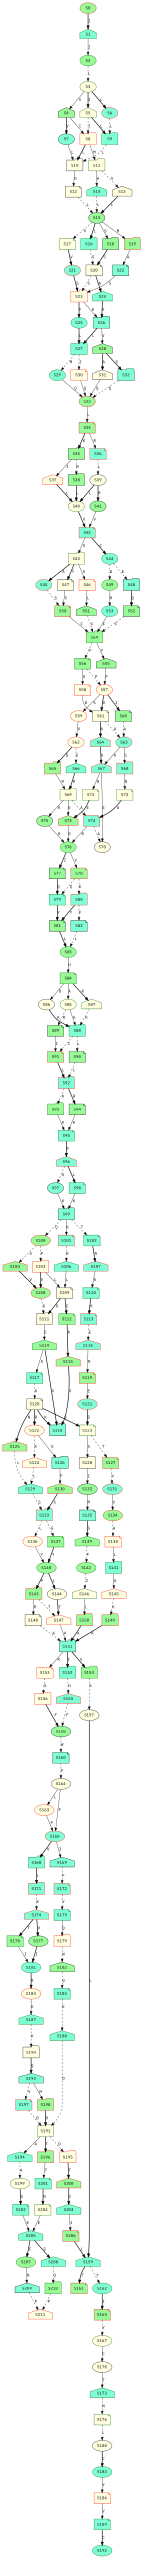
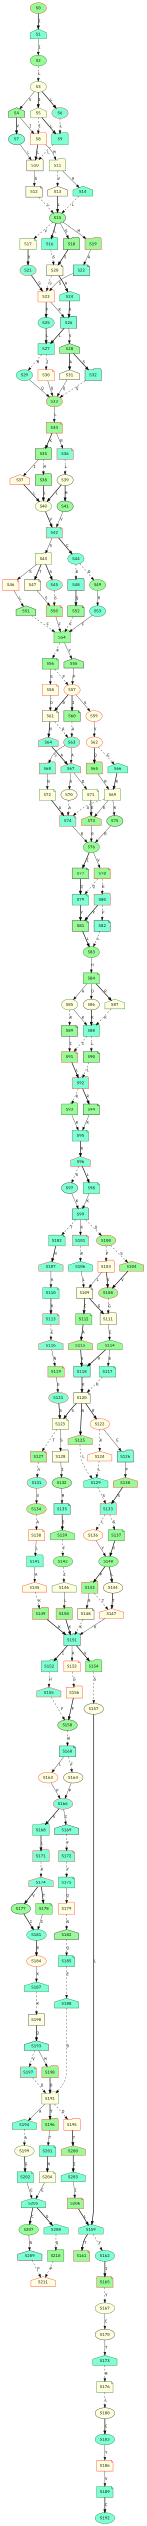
edge "S74" -> "S70": reversed
edge "S120" -> "S118": reversed
edge "S164" -> "S163": now "S160" -> "S163"
